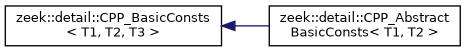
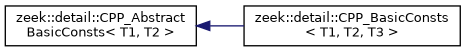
edge "zeek::detail::CPP_Abstract BasicConsts< T1, T2 >" -> "zeek::detail::CPP_BasicConsts < T1, T2, T3 >": reversed
